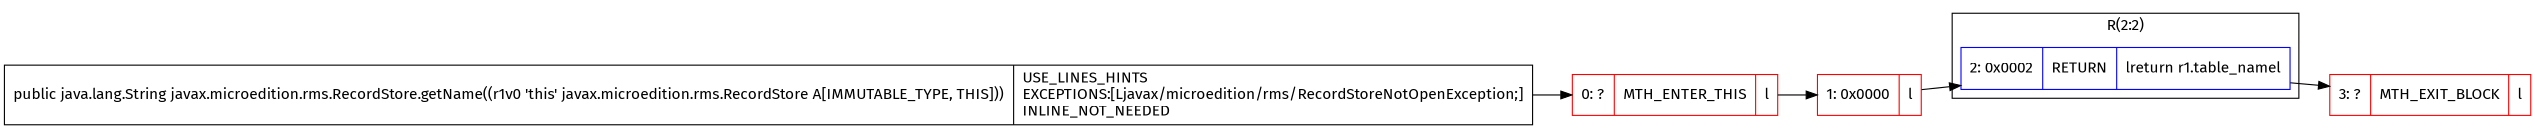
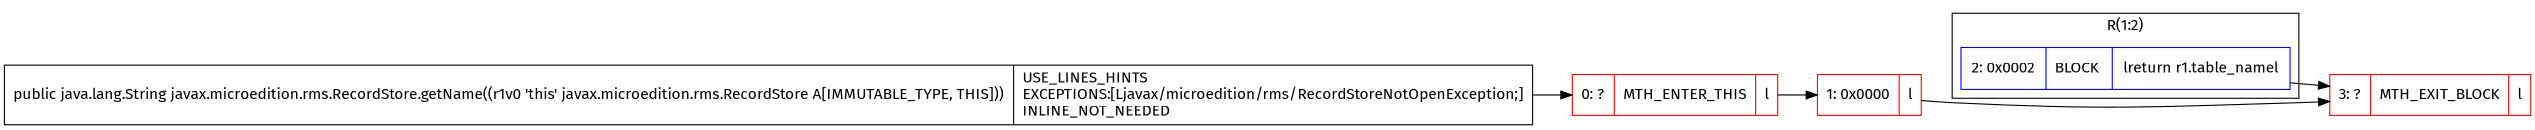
cluster "R(2:2)": label "R(2:2)" -> "R(1:2)"
node "2: 0x0002": text "RETURN" -> "BLOCK"
edge "1: 0x0000" -> "2: 0x0002": now "1: 0x0000" -> "3: ?"
